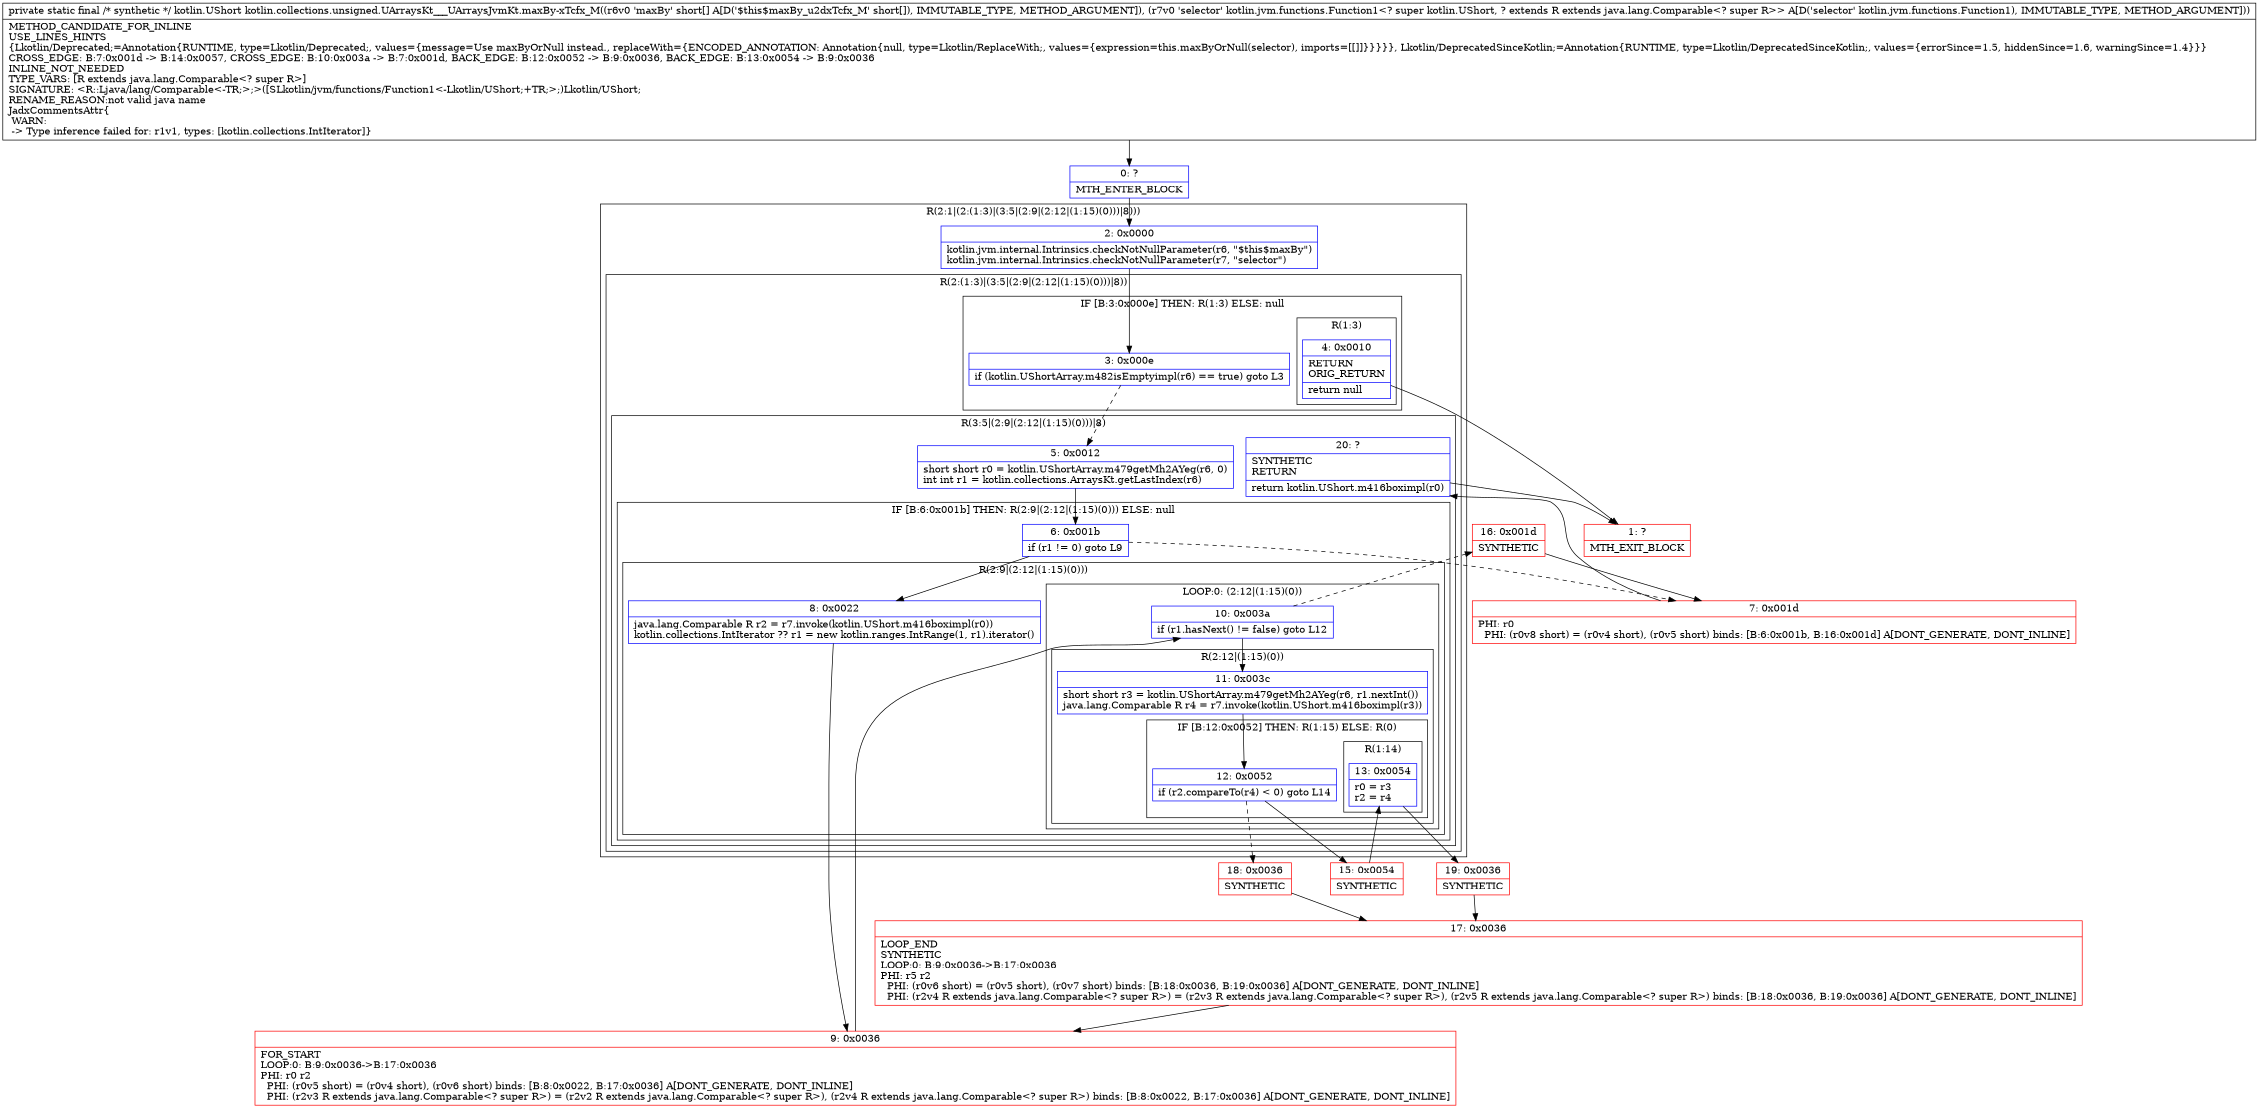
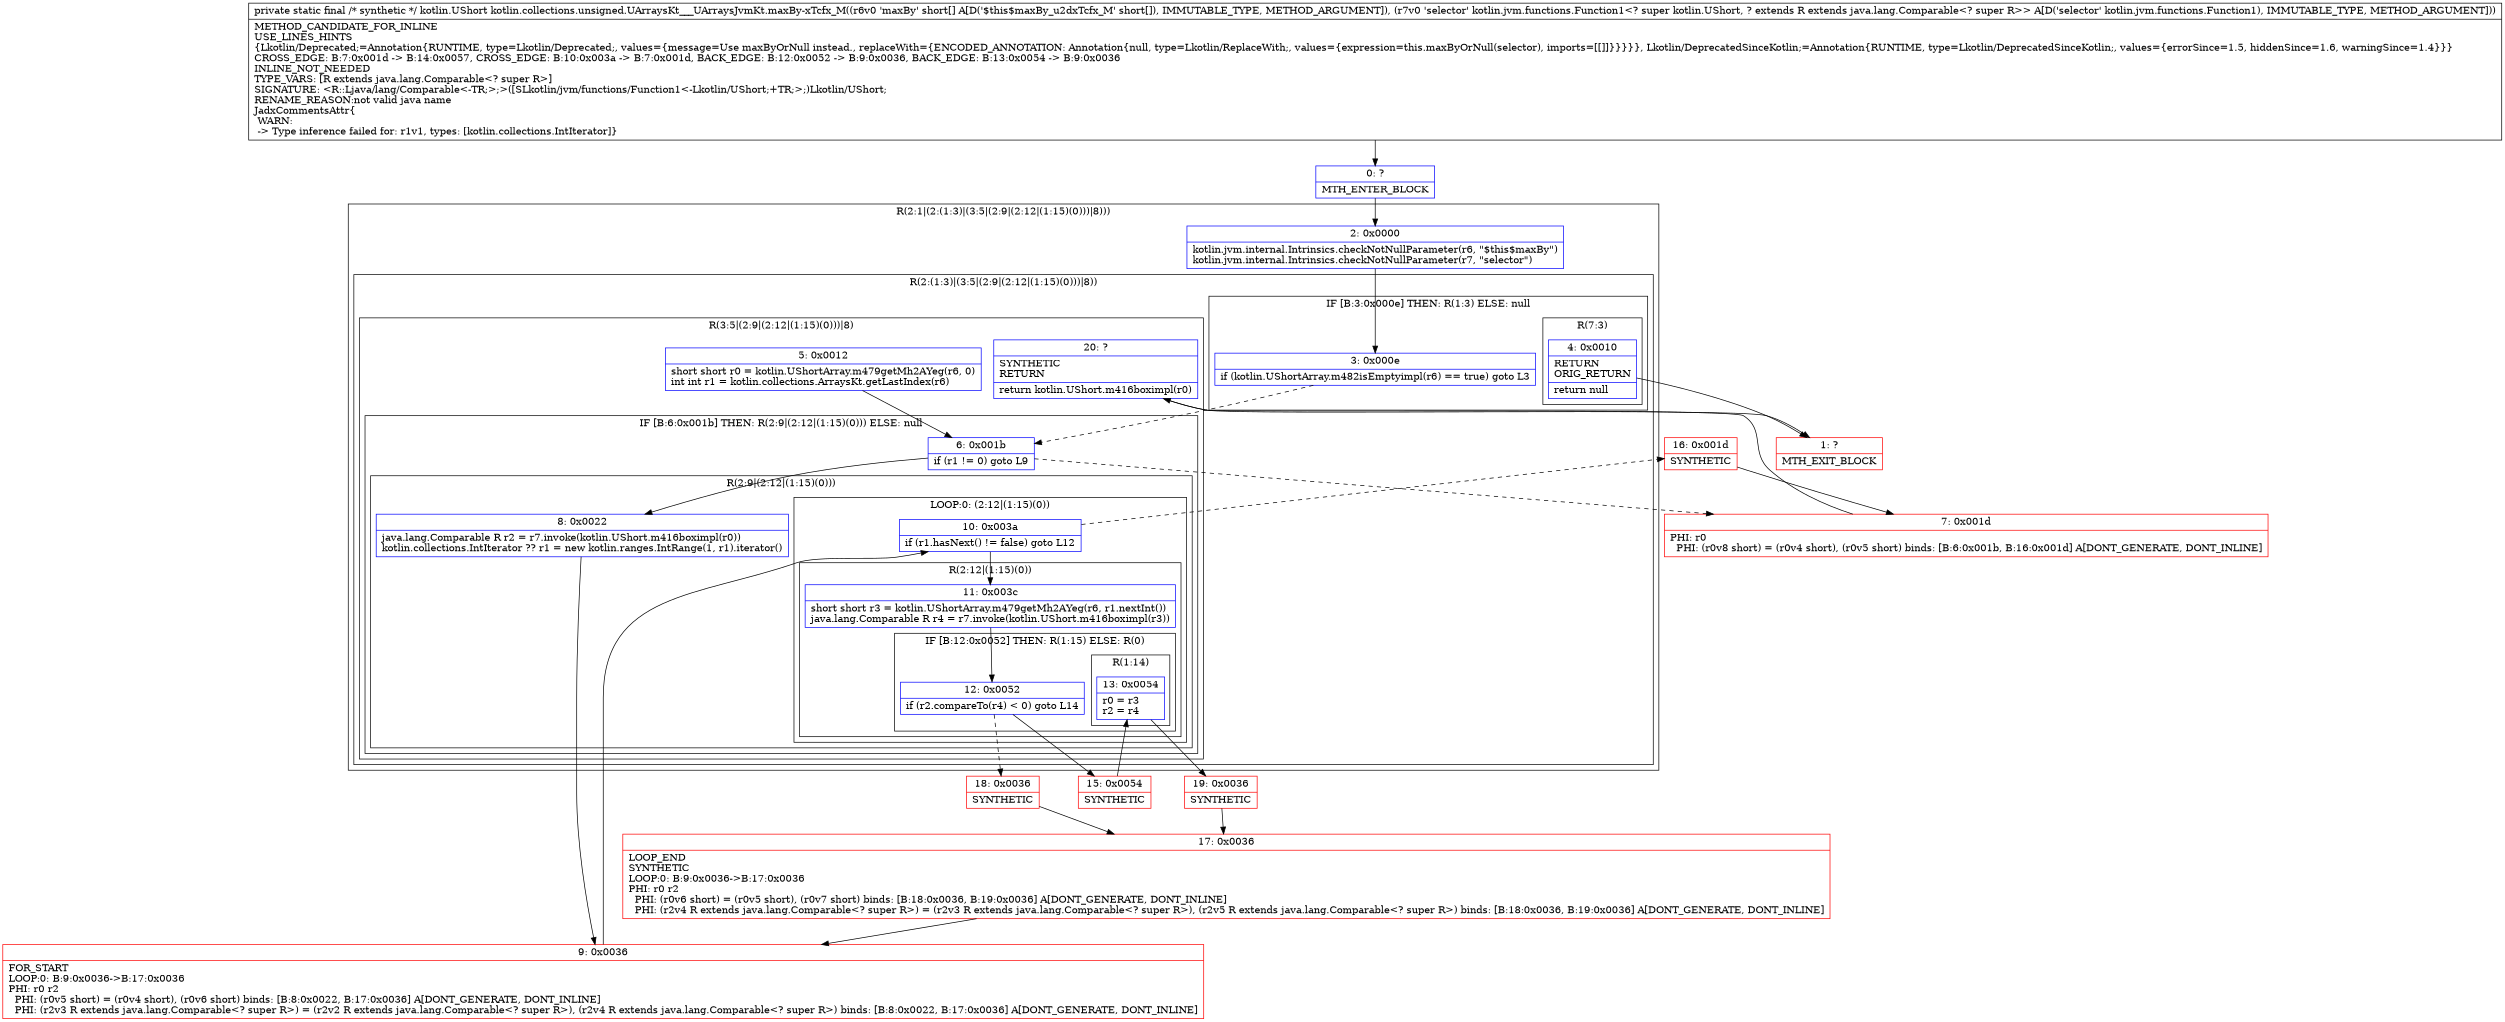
cluster "R(1:3)": label "R(1:3)" -> "R(7:3)"
edge "3: 0x000e" -> "5: 0x0012": now "3: 0x000e" -> "6: 0x001b"
node "17: 0x0036": text "PHI: r5 r2" -> "PHI: r0 r2"
